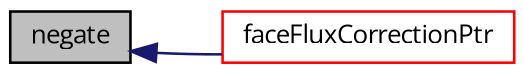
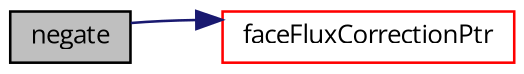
edge "faceFluxCorrectionPtr" -> "negate": reversed
